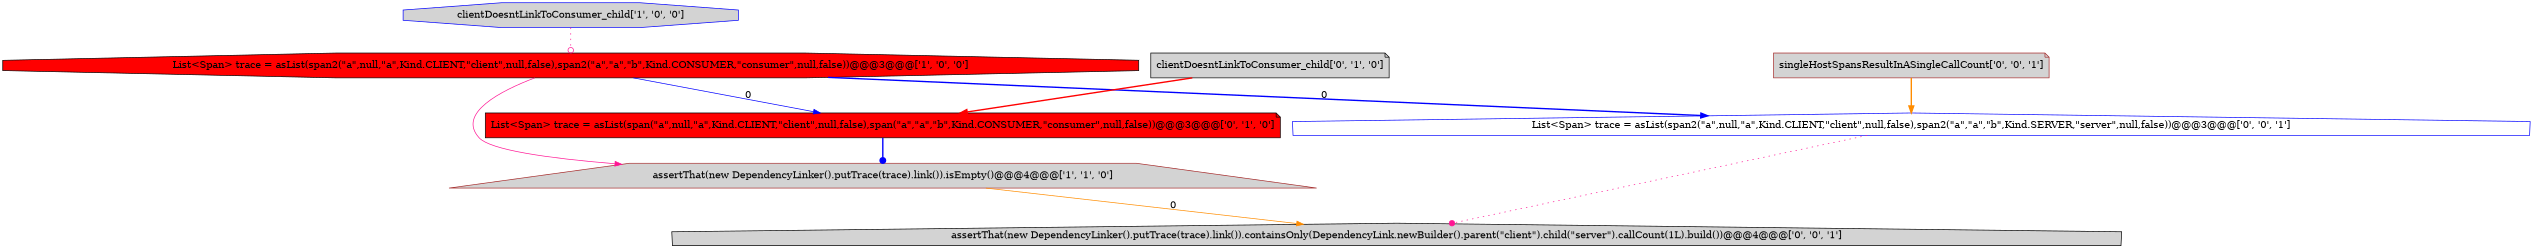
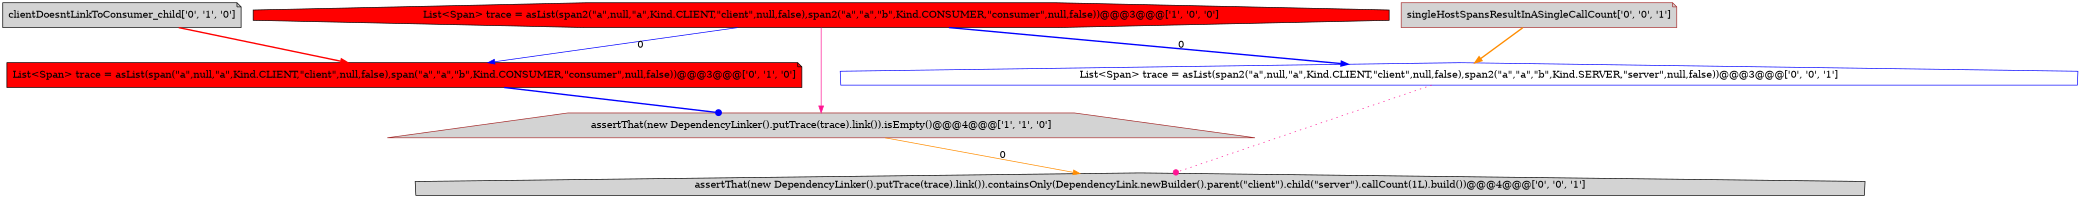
node "clientDoesntLinkToConsumer_child['1', '0', '0']": removed
